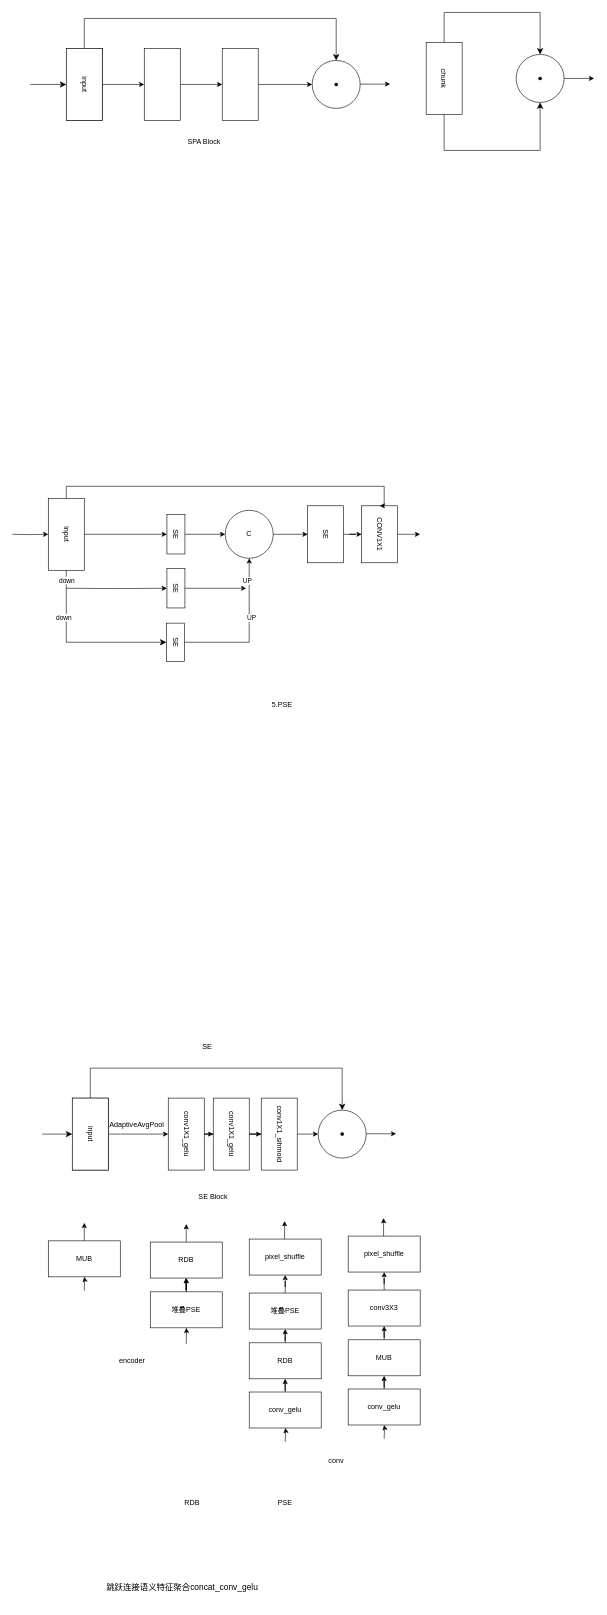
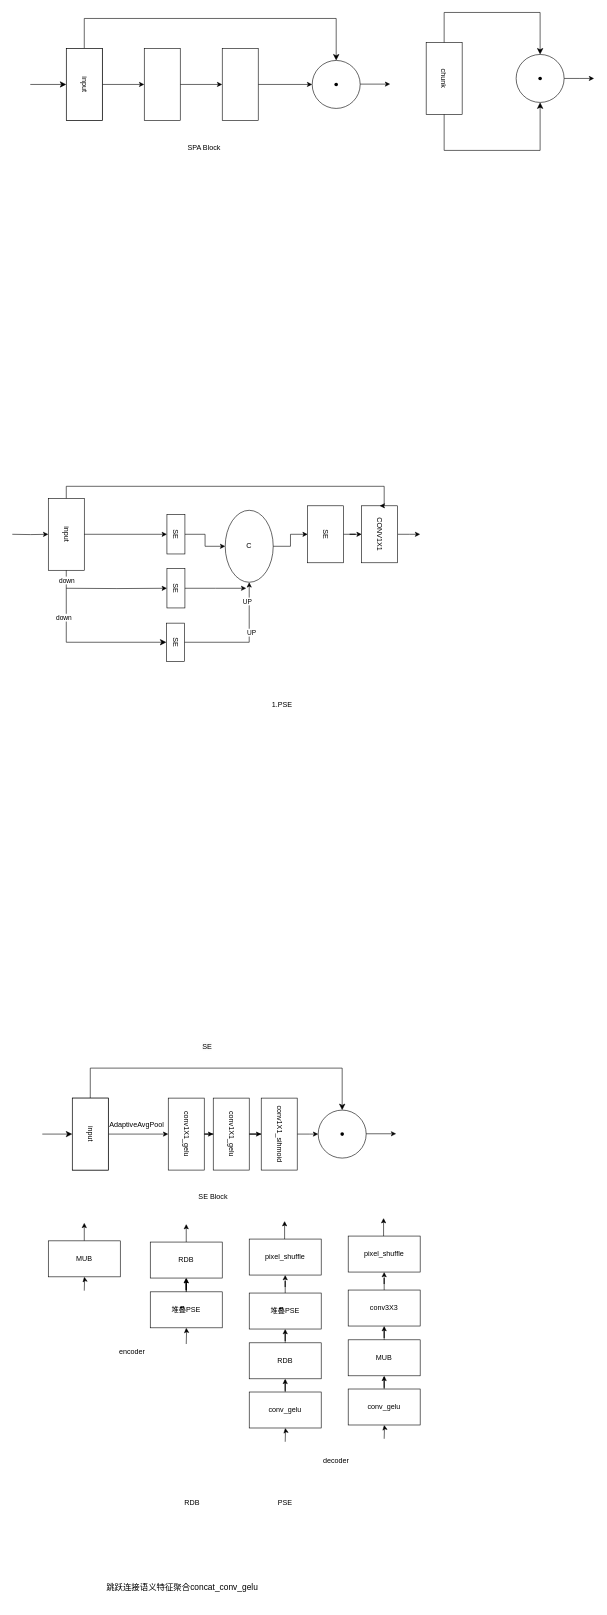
node "SPA Block": moved (204, 141) -> (204, 147)
node "C": size 48x48 -> 48x72
node "5.PSE": label "5.PSE" -> "1.PSE"
node "encoder": moved (132, 1361) -> (132, 1352)
node "conv": label "conv" -> "decoder"
